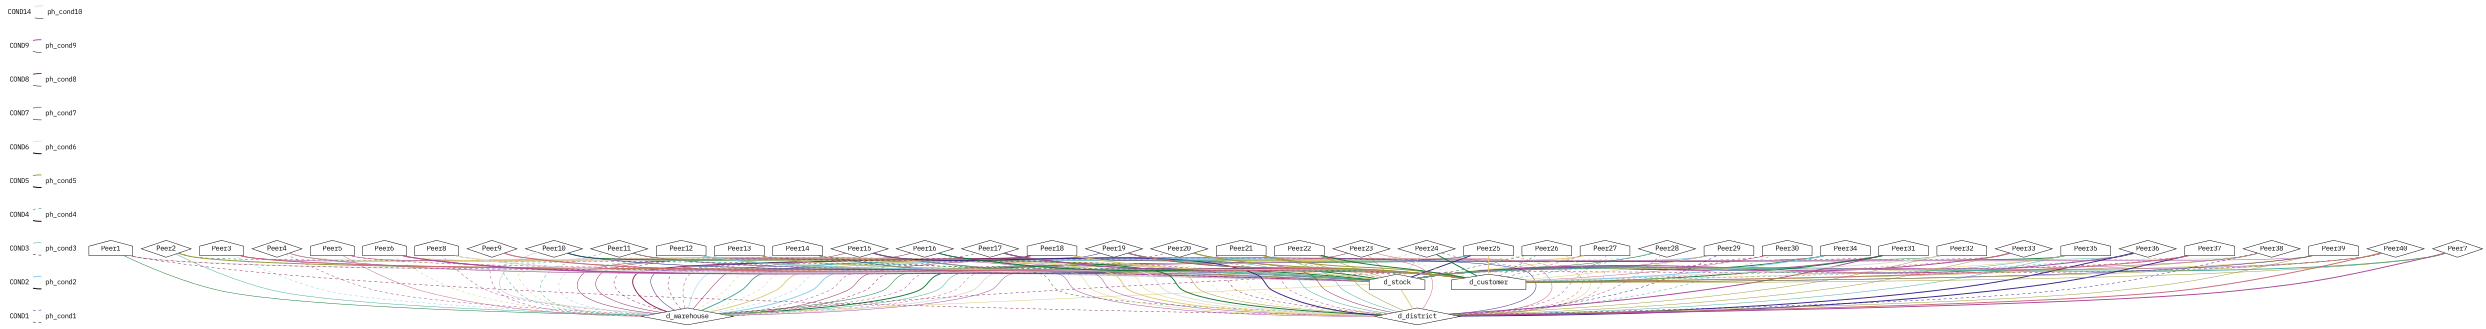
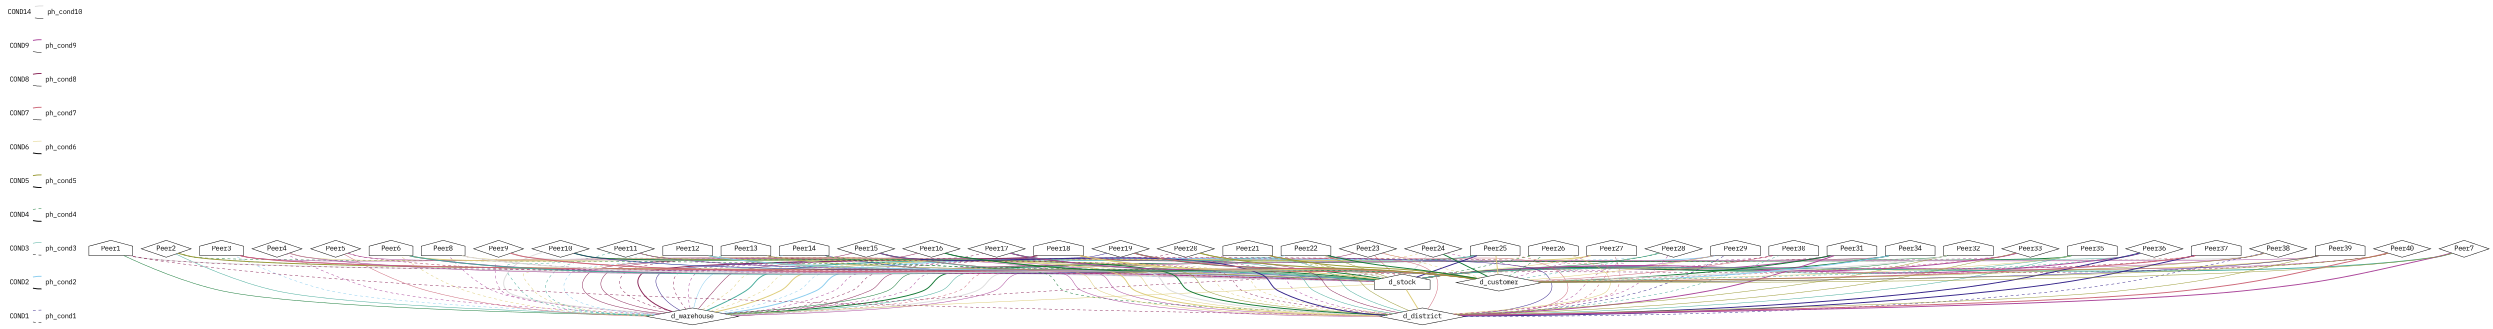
node "Peer5": shape house -> diamond
edge "Peer32" -- "d_stock": added
edge "Peer6" -- "d_customer": color #aa4499 -> #44aa99
node "d_customer": shape house -> diamond
